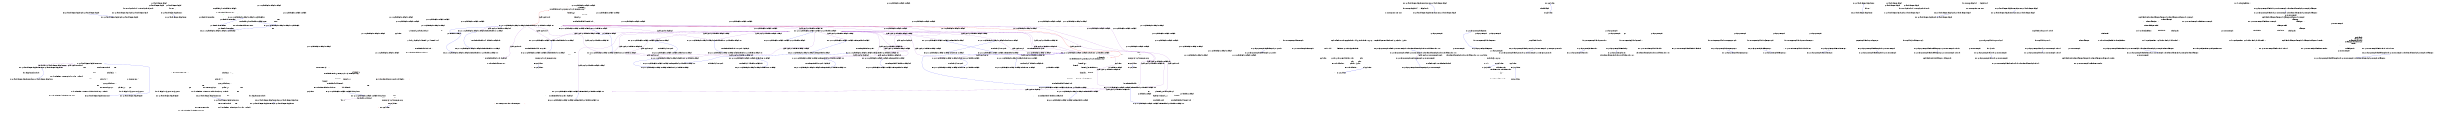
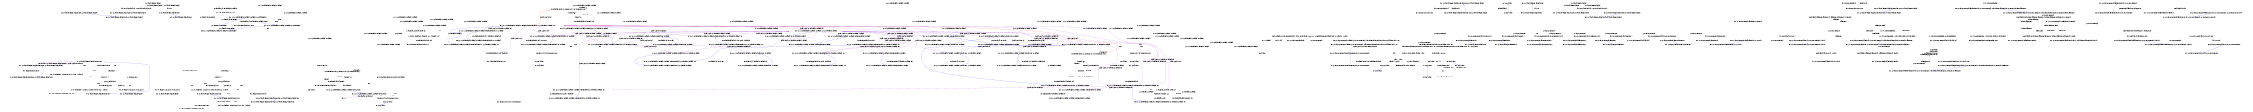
edge "Nancy.DefaultNancyBootstrapper" -> "applicationContainer.Register<INancyModuleCatalog>(this)": removed, label "Nancy.DefaultNancyBootstrapper"
node "Entry Unk.AutoRegister": added
node "RegisterOptions Nancy.IAssemblyCatalog.GetAssemblies()": label "RegisterOptions Nancy.IAssemblyCatalog.GetAssemblies()" -> "Entry Nancy.IAssemblyCatalog.GetAssemblies()"
node "Entry Nancy.DefaultNancyBootstrapper.TinyIoc()": label "Entry Nancy.DefaultNancyBootstrapper.TinyIoc()" -> "Entry Nancy.DefaultNancyBootstrapper.GetEngineInternal()"
node "Entry System.Type.GetAssembly()": label "Entry System.Type.GetAssembly()" -> "RegisterBootstrapperTypes System.Type.GetAssembly()"
node "System.Reflection.Assembly": label "System.Reflection.Assembly" -> "NancyContext.Reflection.Assembly"
